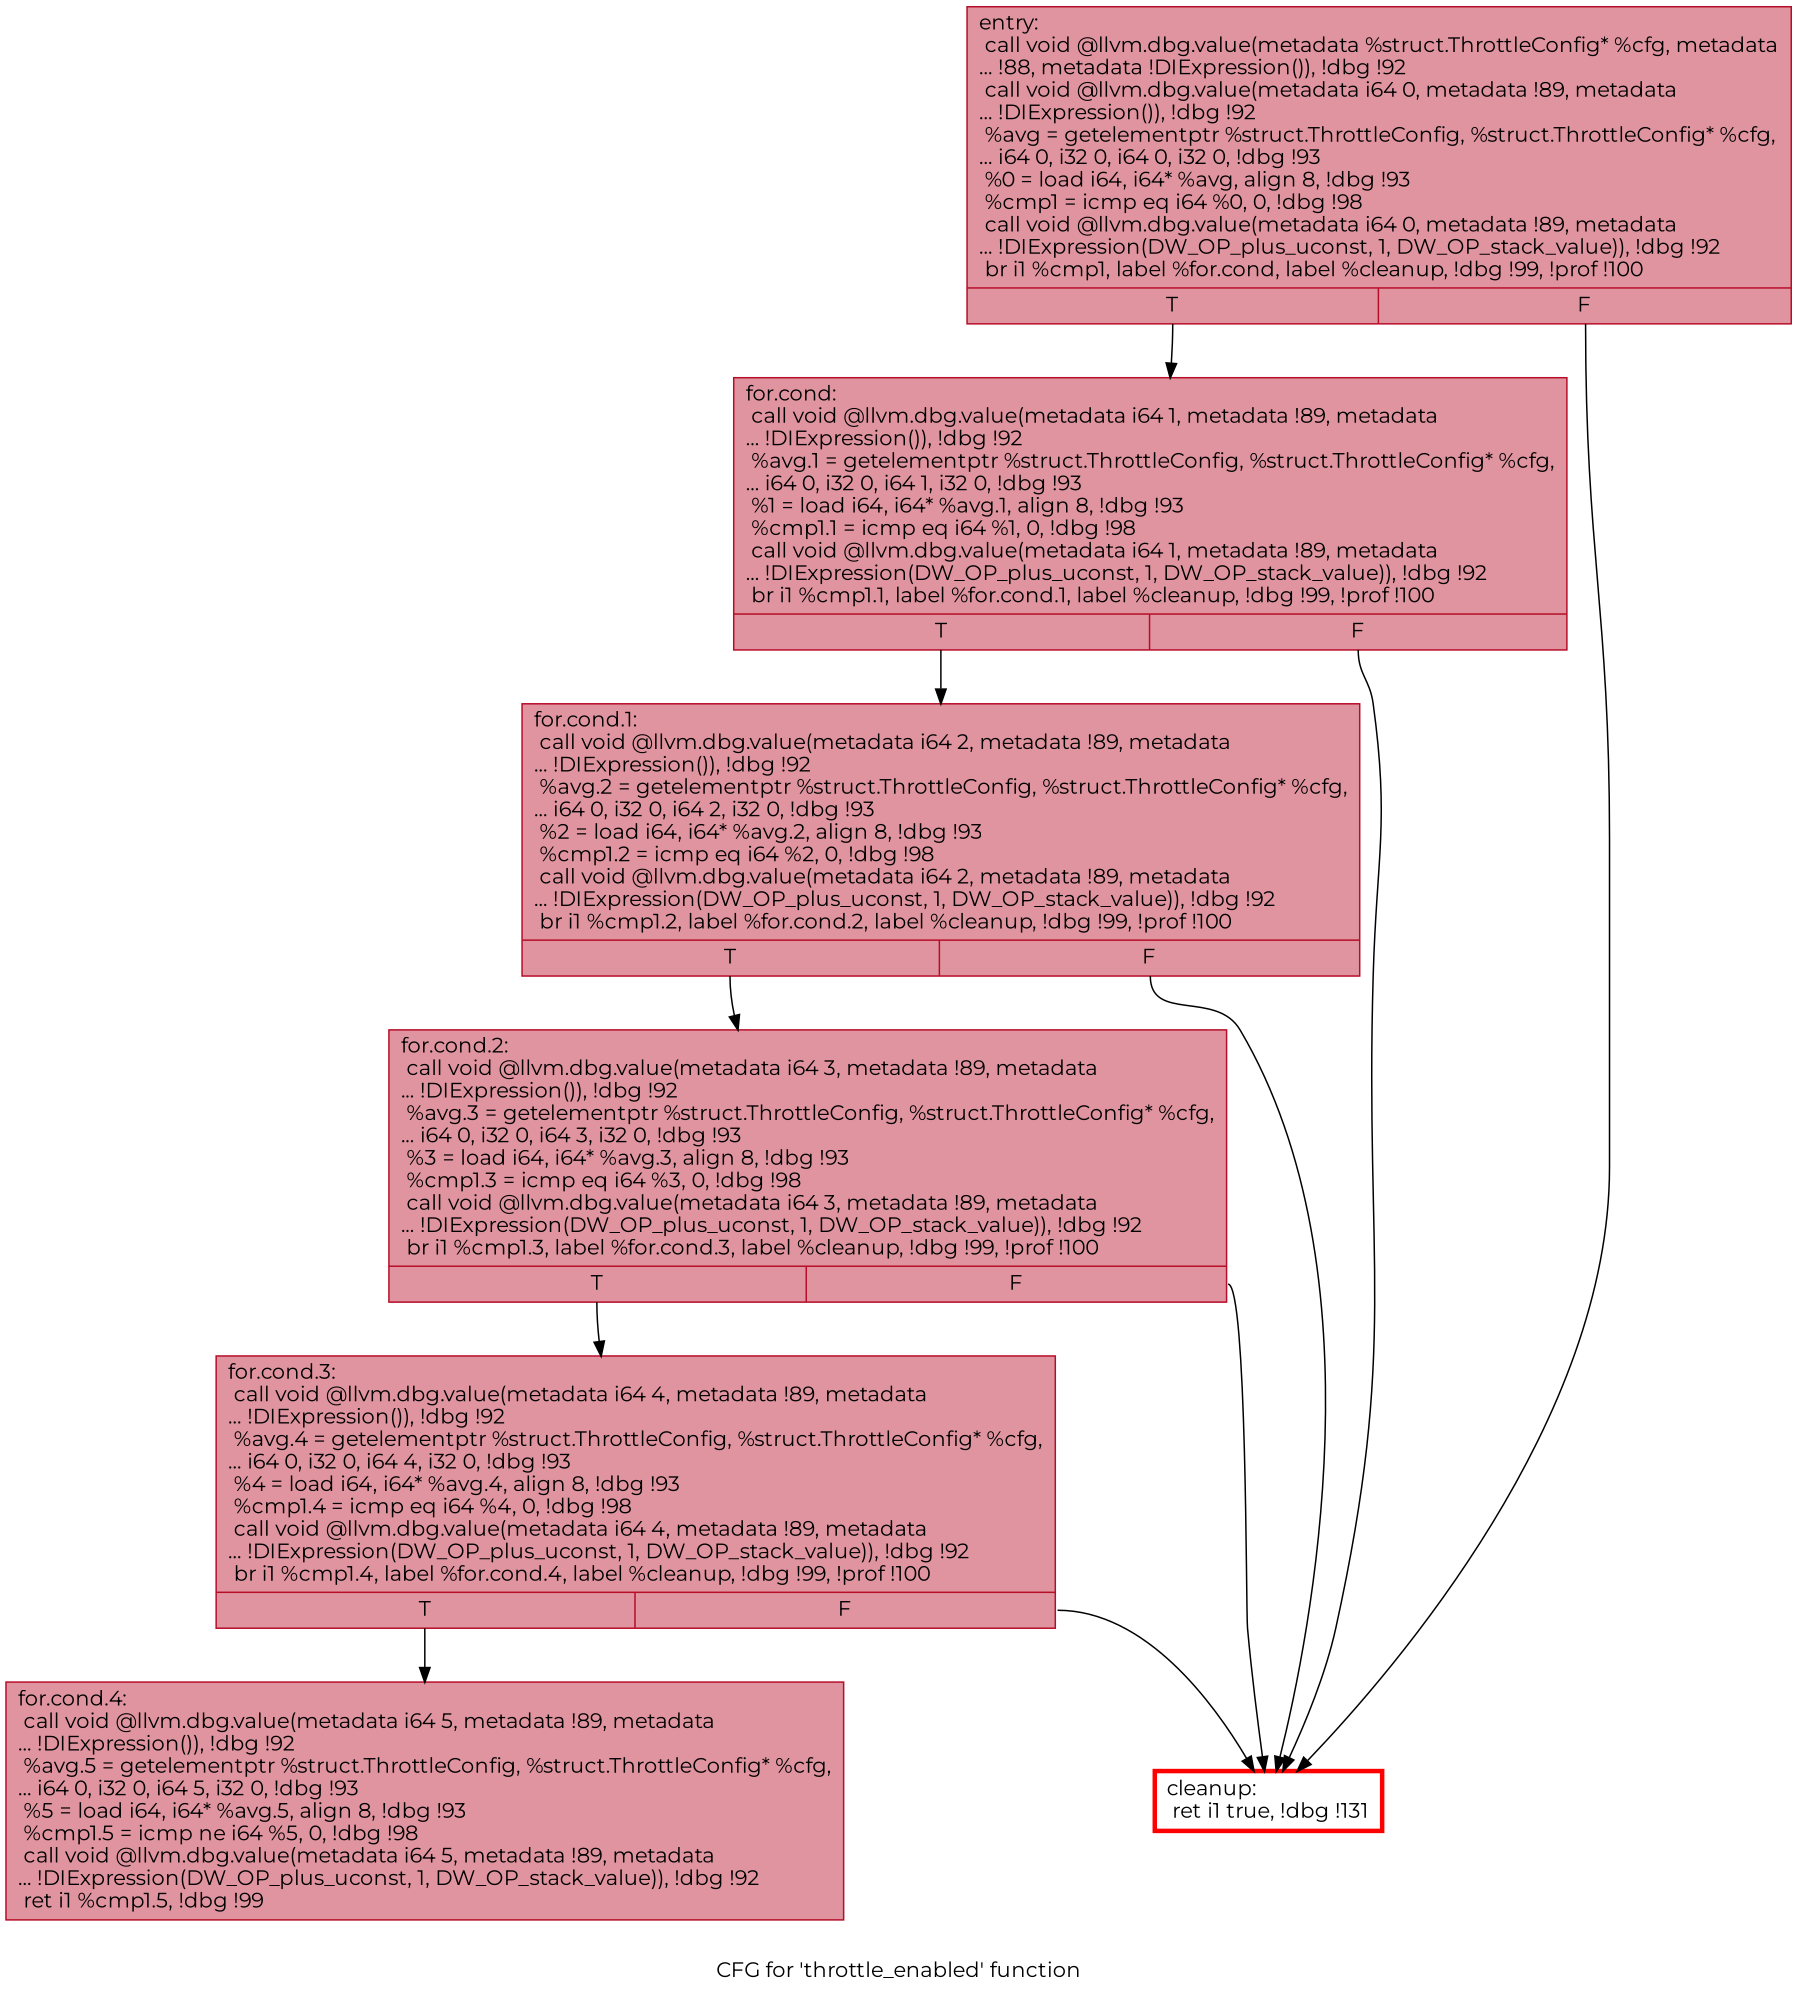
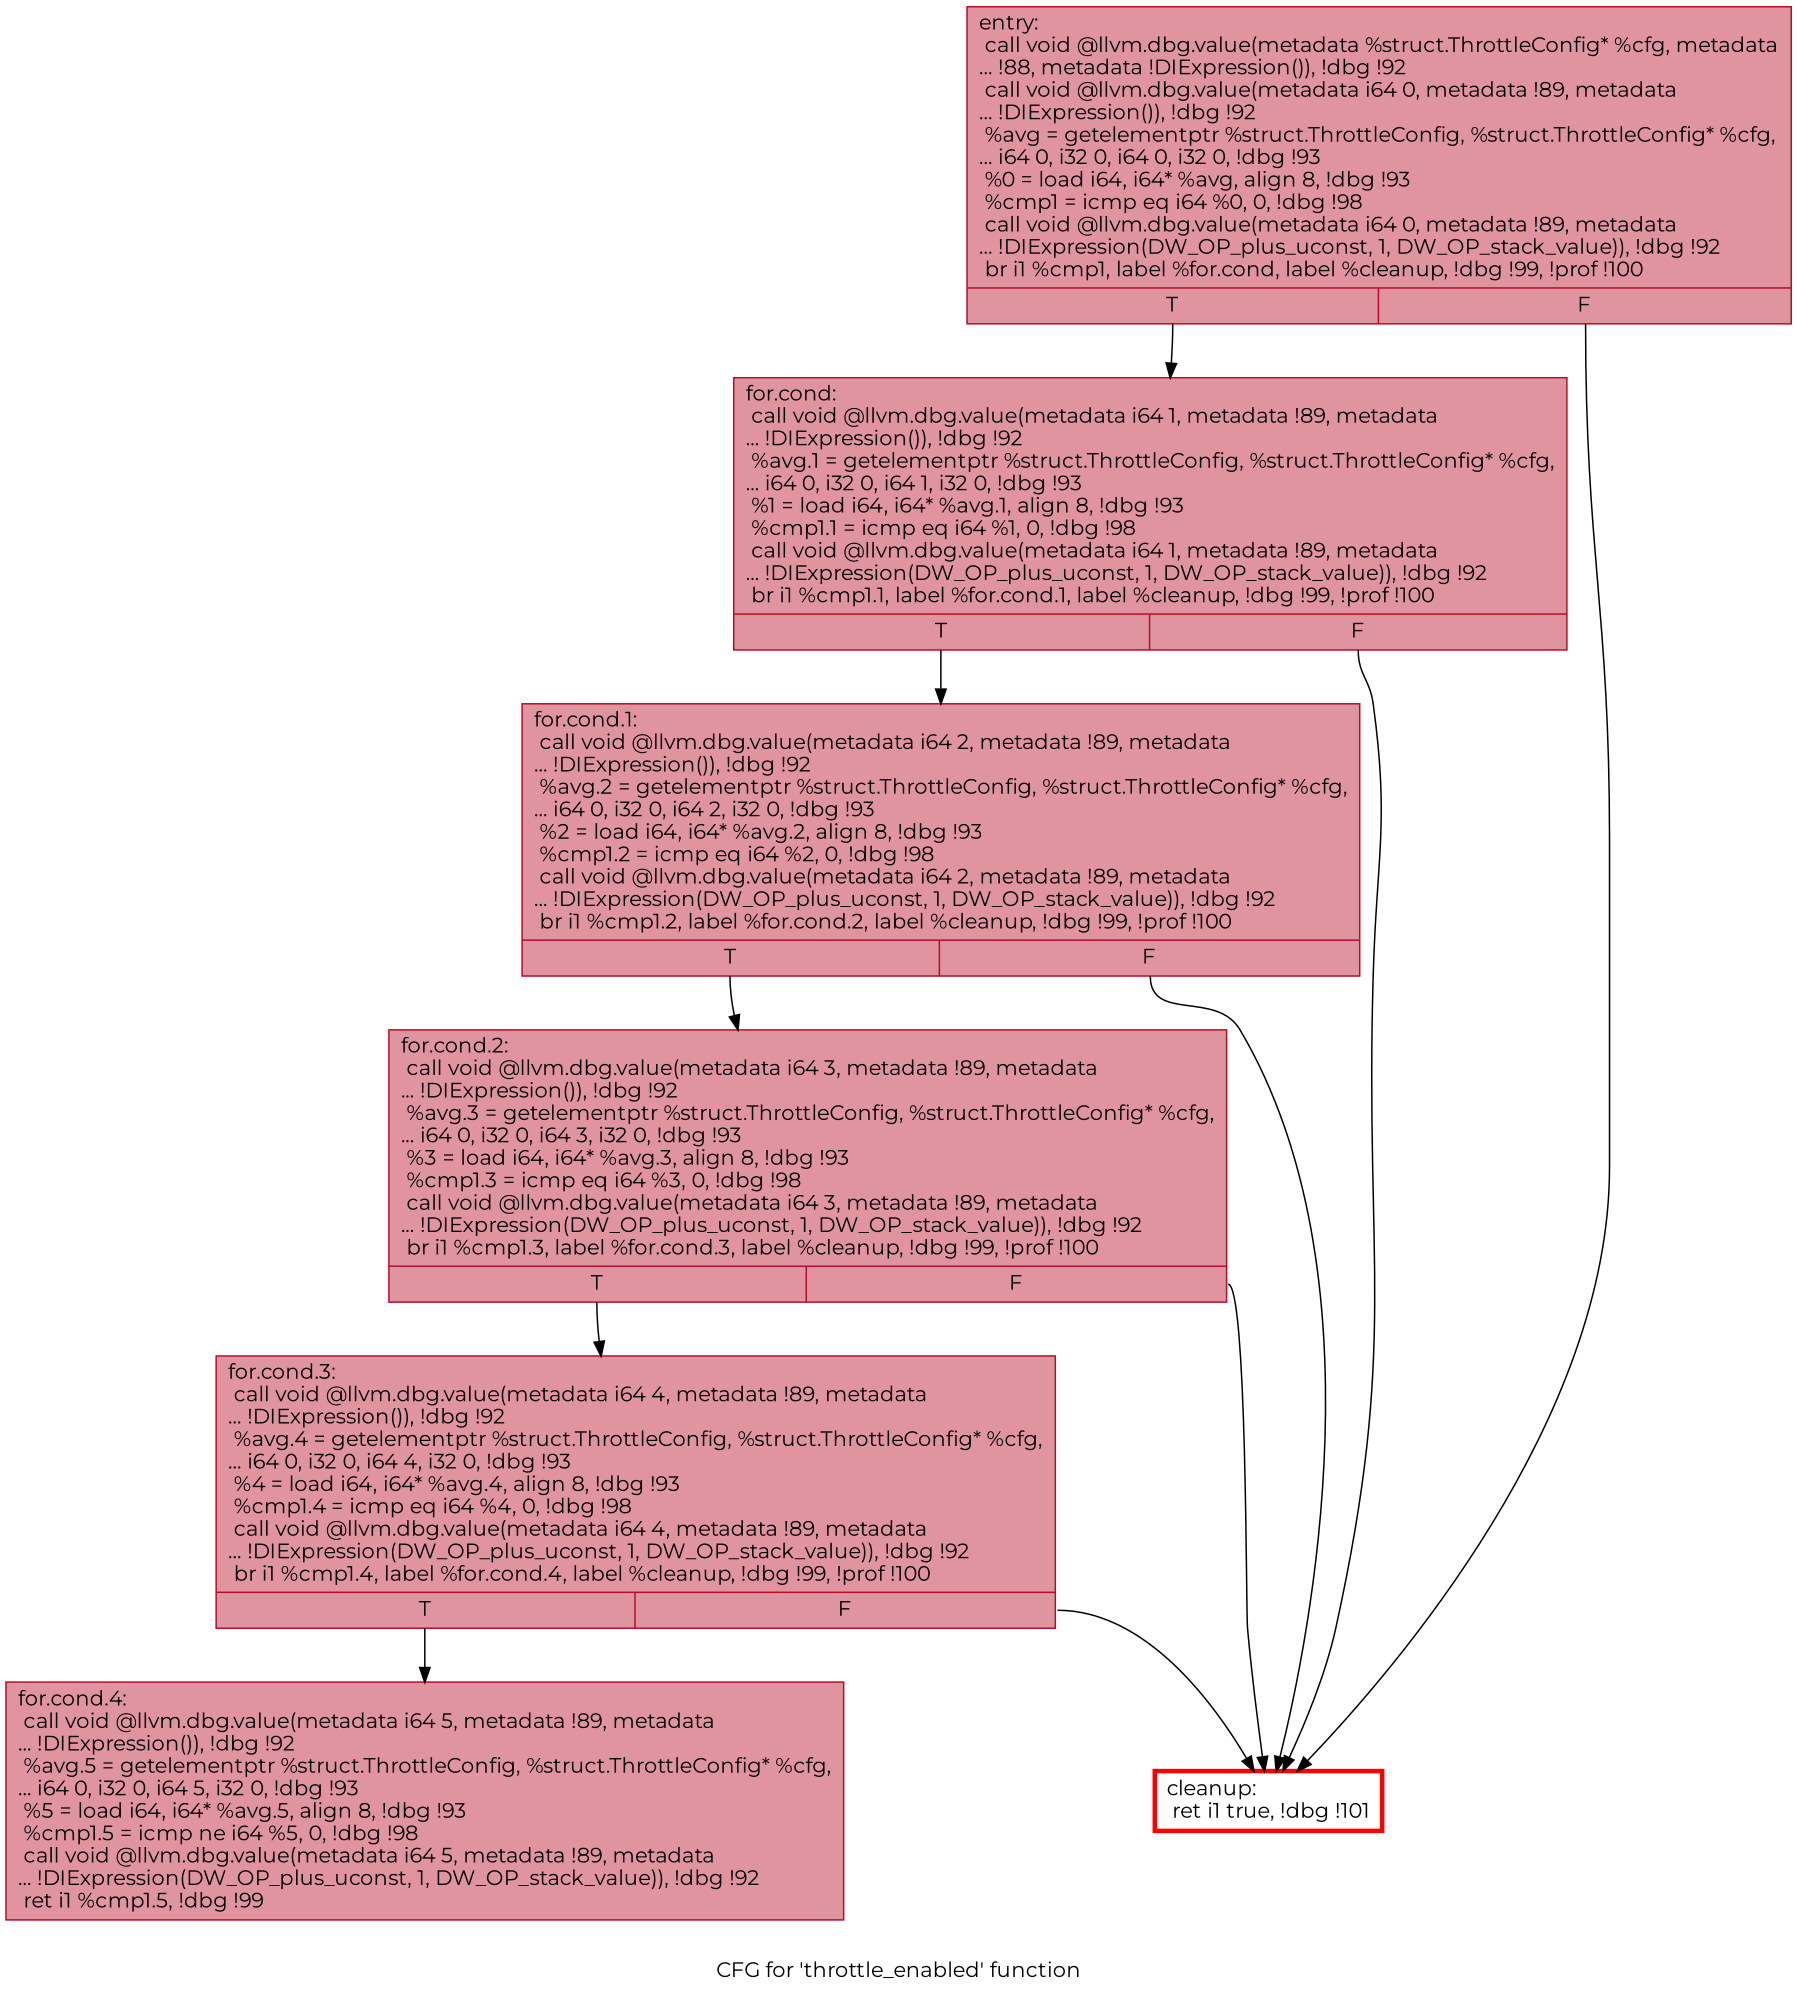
node "cleanup:": text "ret i1 true, !dbg !131" -> "ret i1 true, !dbg !101"
